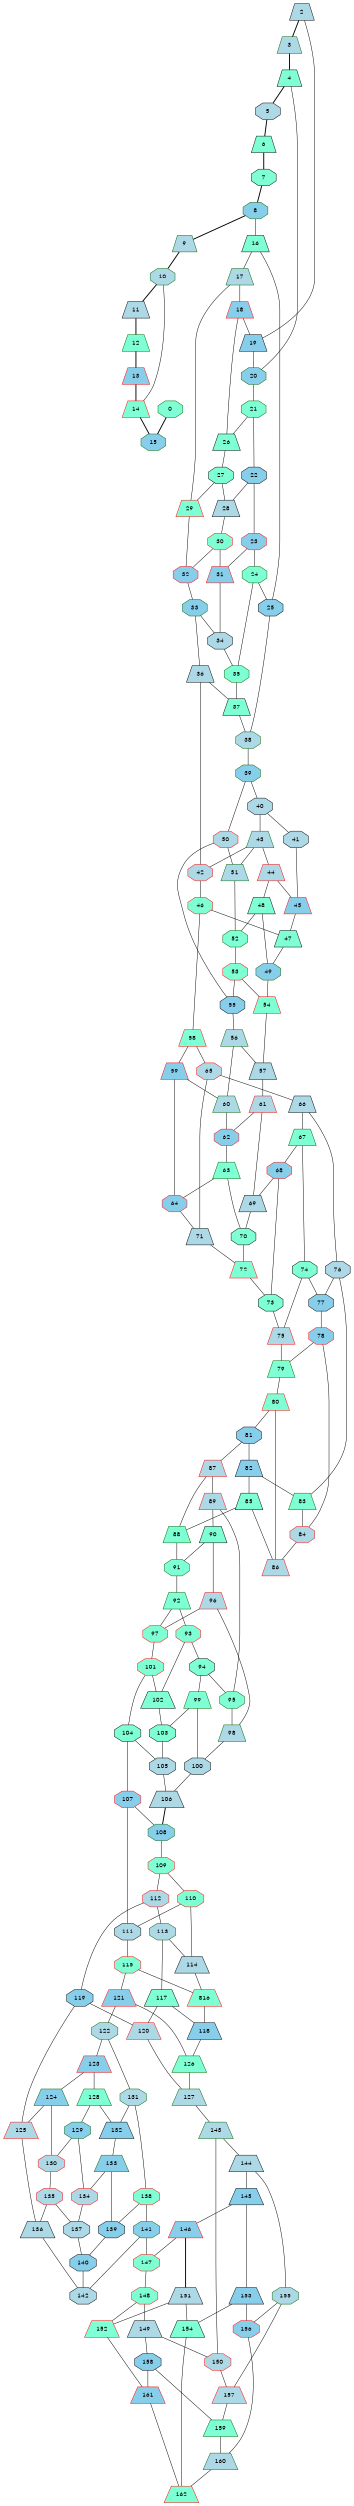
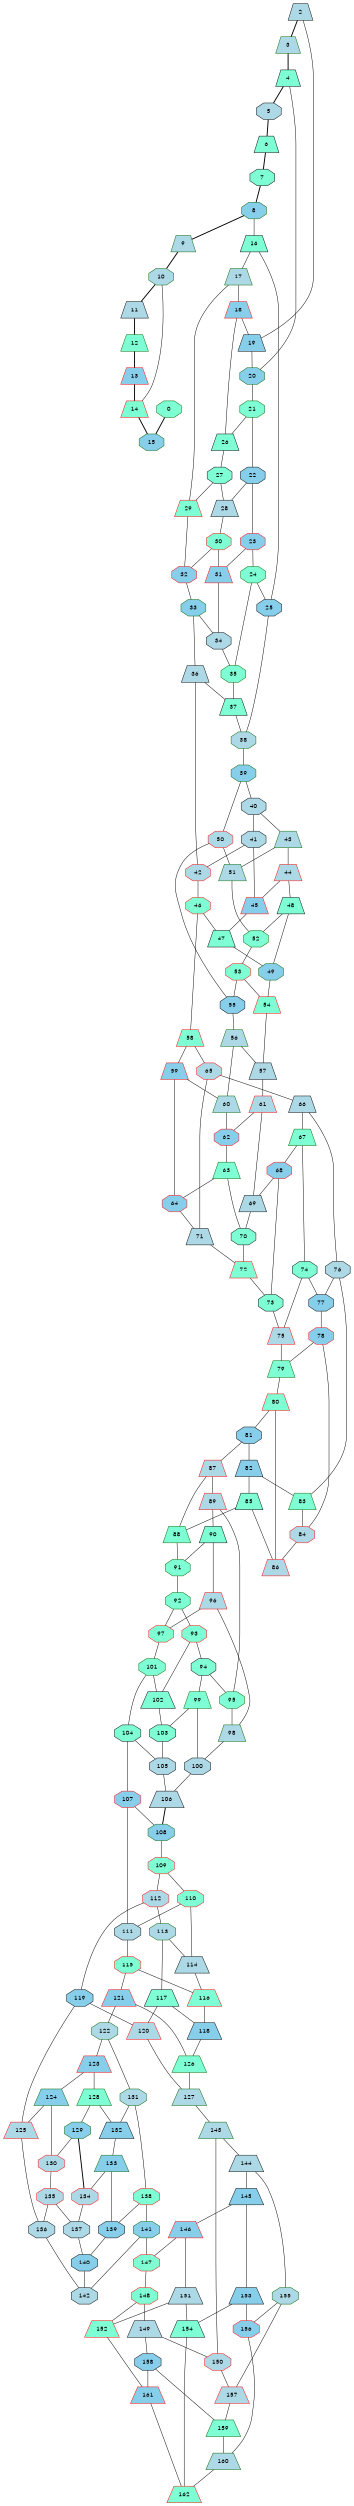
edge "43" -- "42": now "41" -- "42"
node "92": shape trapezium -> octagon
node "101": color red -> darkgreen
node "816": label "816" -> "116"
edge "129" -- "134": style solid -> bold
node "136": shape trapezium -> octagon
edge "146" -- "151": style bold -> solid
